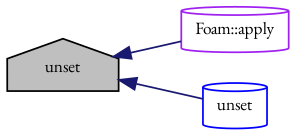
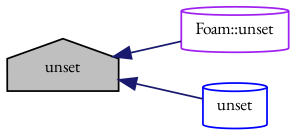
node "Foam::apply": label "Foam::apply" -> "Foam::unset"
